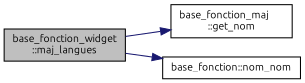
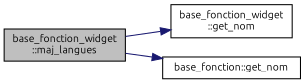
node "base_fonction_maj ::get_nom": label "base_fonction_maj ::get_nom" -> "base_fonction_widget ::get_nom"
node "base_fonction::nom_nom": label "base_fonction::nom_nom" -> "base_fonction::get_nom"
